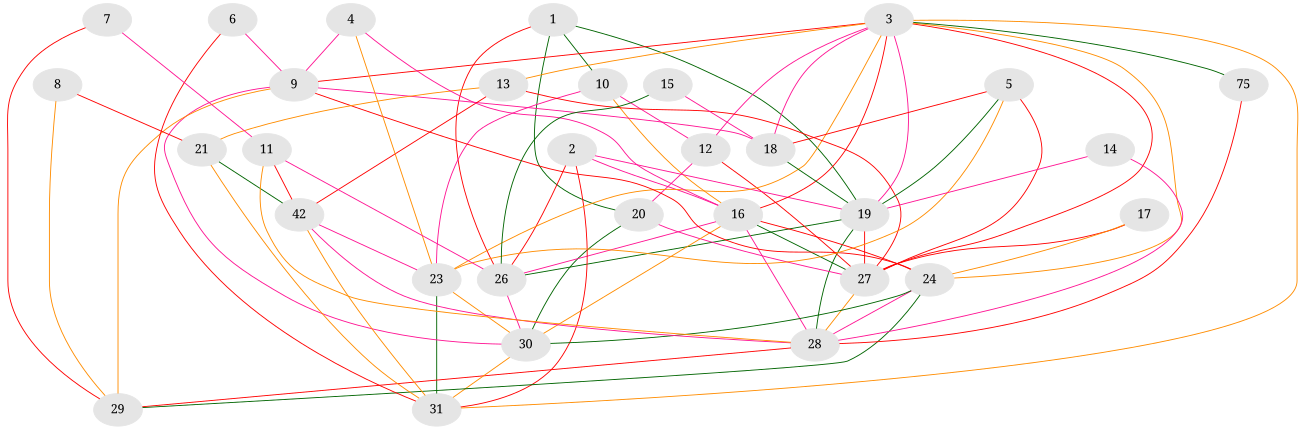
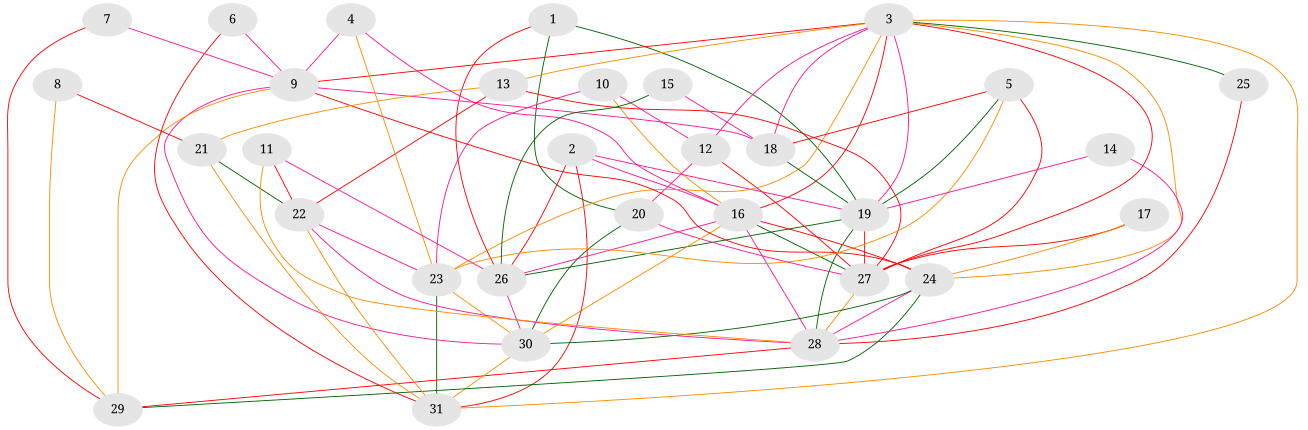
edge "1" -- "10": removed
node "75": label "75" -> "25"
edge "7" -- "11": now "7" -- "9"
node "42": label "42" -> "22"
